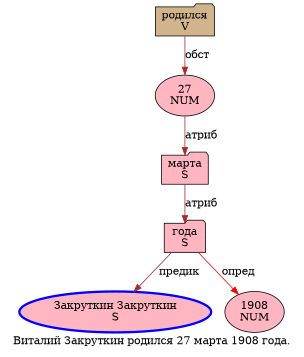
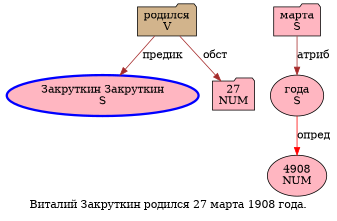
node "27 NUM": shape ellipse -> folder
edge "27 NUM" -> "марта S": removed, label "атриб"
node "года S": shape folder -> ellipse
edge "года S" -> "Закруткин Закруткин S": now "родился V" -> "Закруткин Закруткин S"
node "1908 NUM": label "1908 NUM" -> "4908 NUM"
